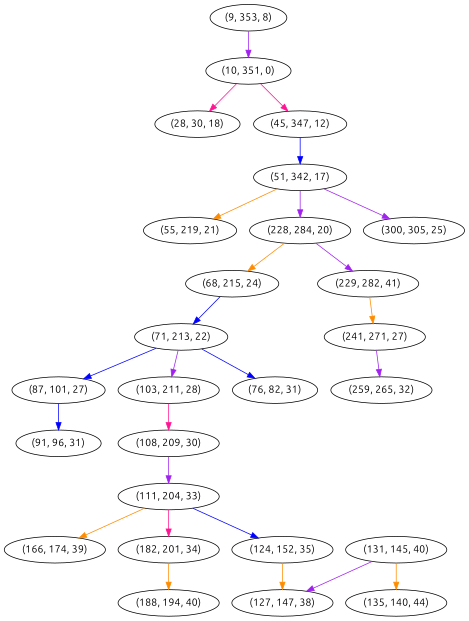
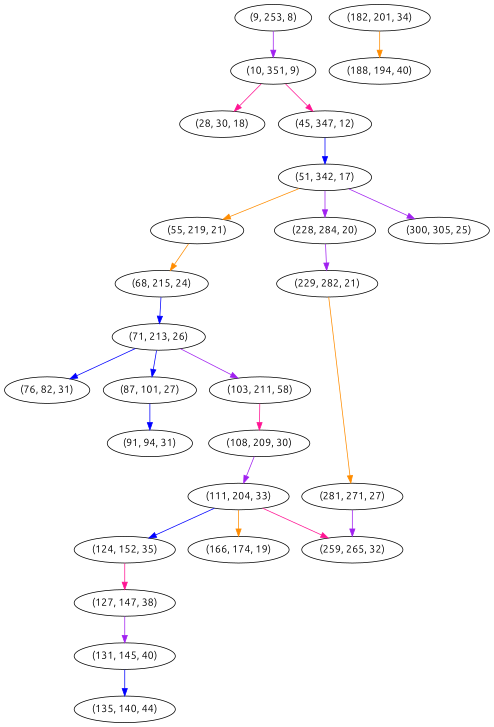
node "(9, 353, 8)": label "(9, 353, 8)" -> "(9, 253, 8)"
node "(10, 351, 0)": label "(10, 351, 0)" -> "(10, 351, 9)"
edge "(228, 284, 20)" -> "(68, 215, 24)": now "(55, 219, 21)" -> "(68, 215, 24)"
node "(229, 282, 41)": label "(229, 282, 41)" -> "(229, 282, 21)"
node "(71, 213, 22)": label "(71, 213, 22)" -> "(71, 213, 26)"
node "(241, 271, 27)": label "(241, 271, 27)" -> "(281, 271, 27)"
node "(103, 211, 28)": label "(103, 211, 28)" -> "(103, 211, 58)"
node "(91, 96, 31)": label "(91, 96, 31)" -> "(91, 94, 31)"
edge "(111, 204, 33)" -> "(182, 201, 34)": now "(111, 204, 33)" -> "(259, 265, 32)"
node "(166, 174, 39)": label "(166, 174, 39)" -> "(166, 174, 19)"
edge "(124, 152, 35)" -> "(127, 147, 38)": color darkorange -> deeppink
edge "(131, 145, 40)" -> "(135, 140, 44)": color darkorange -> blue
edge "(131, 145, 40)" -> "(127, 147, 38)": reversed
